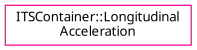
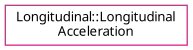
node "ITSContainer::Longitudinal Acceleration": label "ITSContainer::Longitudinal Acceleration" -> "Longitudinal::Longitudinal Acceleration"
